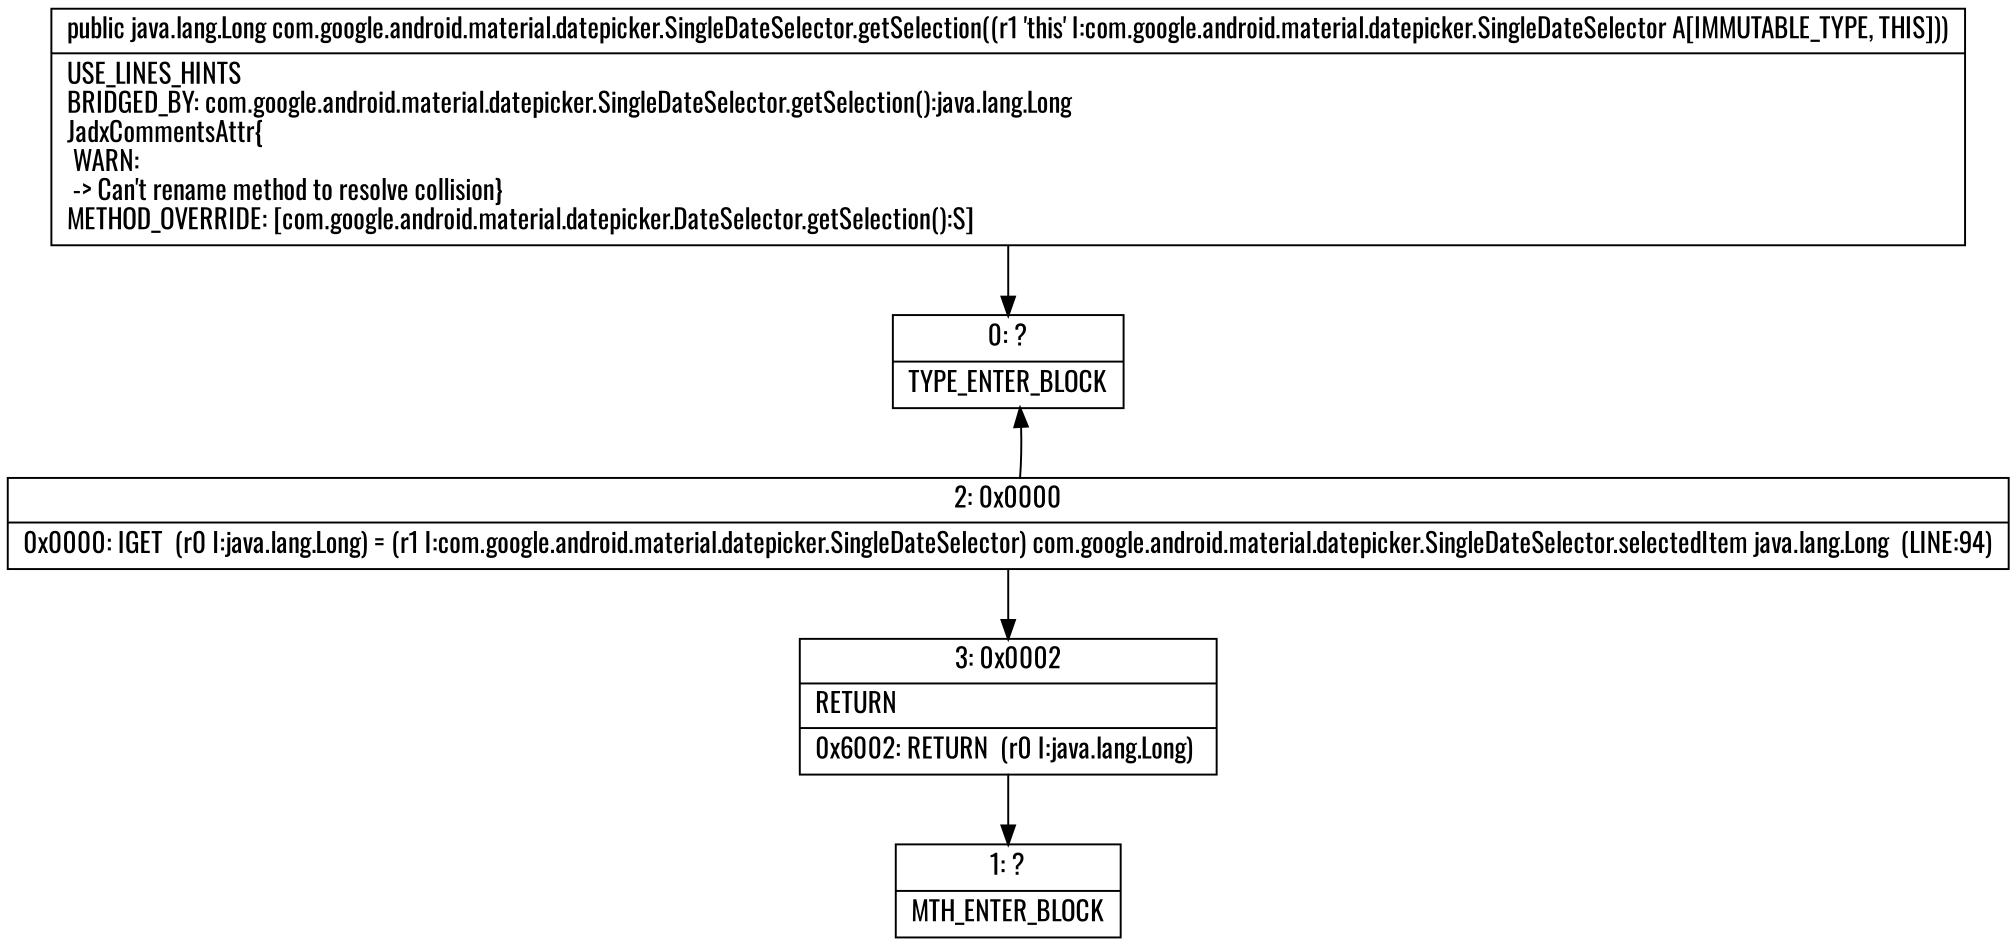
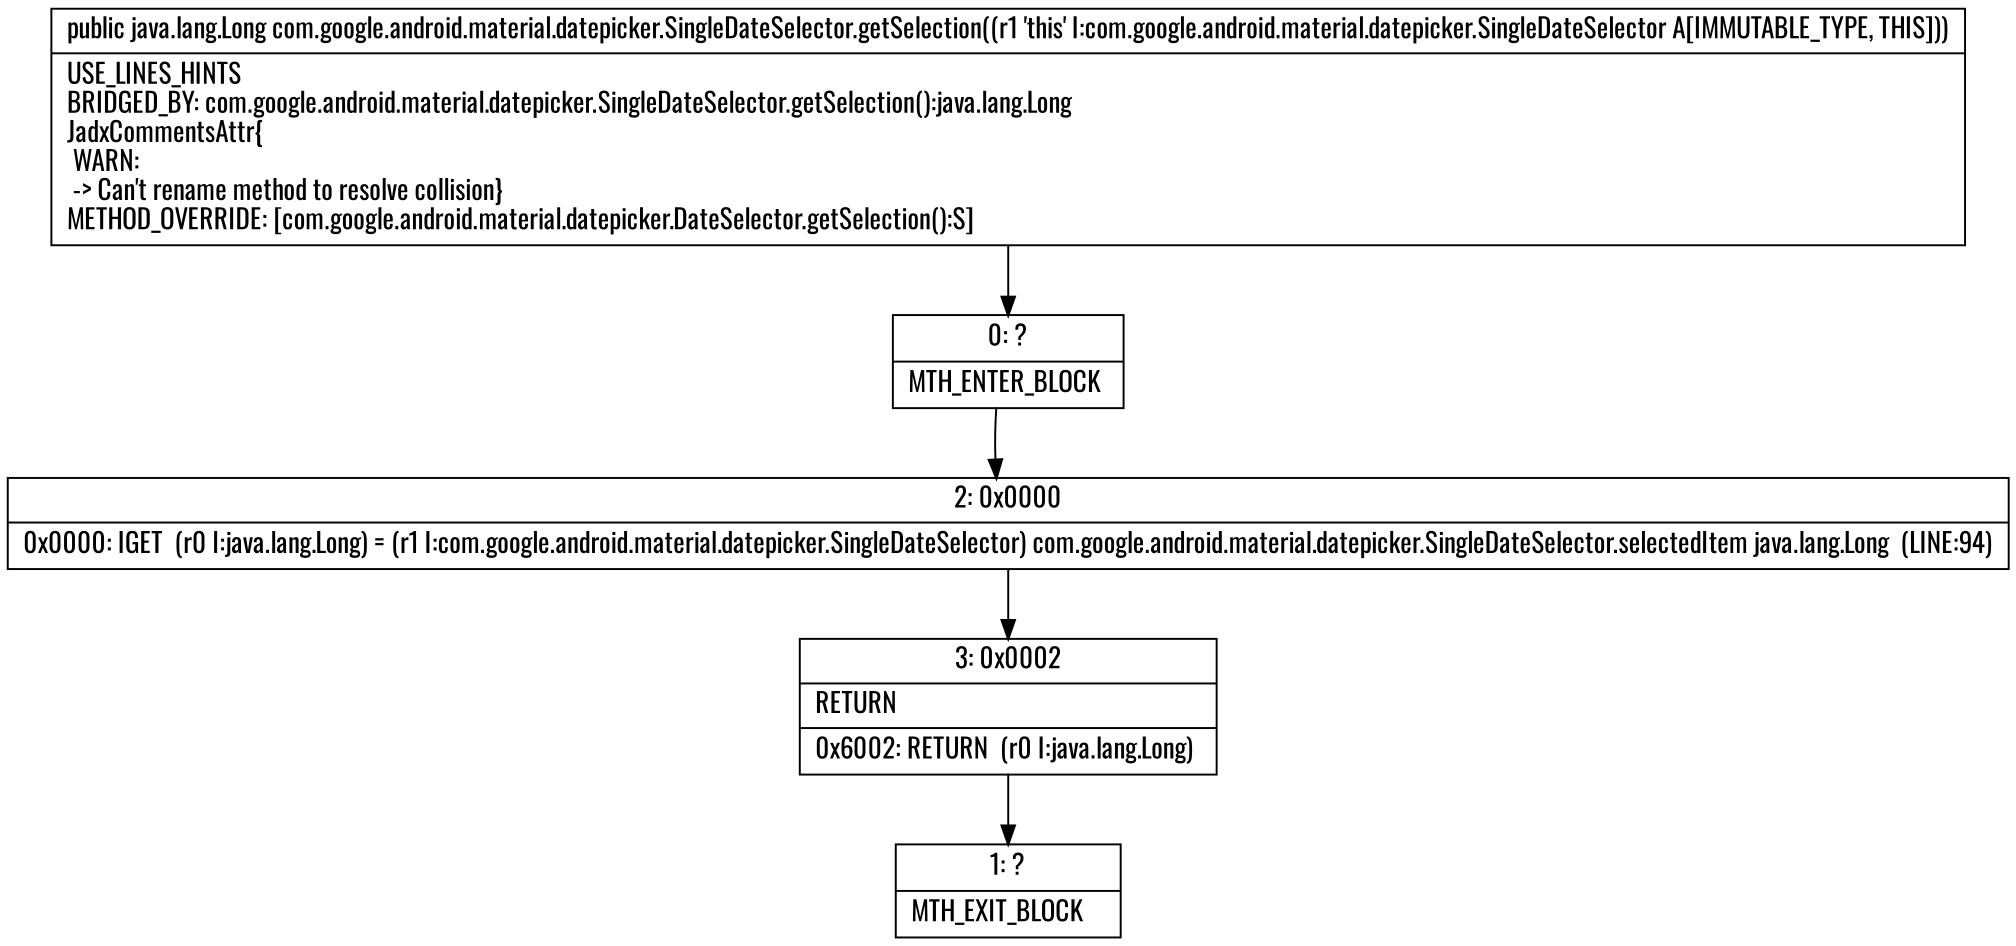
node "0: ?": text "TYPE_ENTER_BLOCK" -> "MTH_ENTER_BLOCK"
edge "2: 0x0000" -> "0: ?": reversed
node "1: ?": text "MTH_ENTER_BLOCK" -> "MTH_EXIT_BLOCK"
